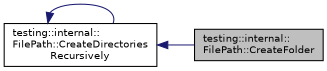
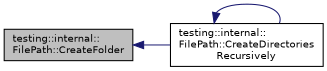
edge "testing::internal:: FilePath::CreateFolder" -> "testing::internal:: FilePath::CreateDirectories Recursively": reversed
